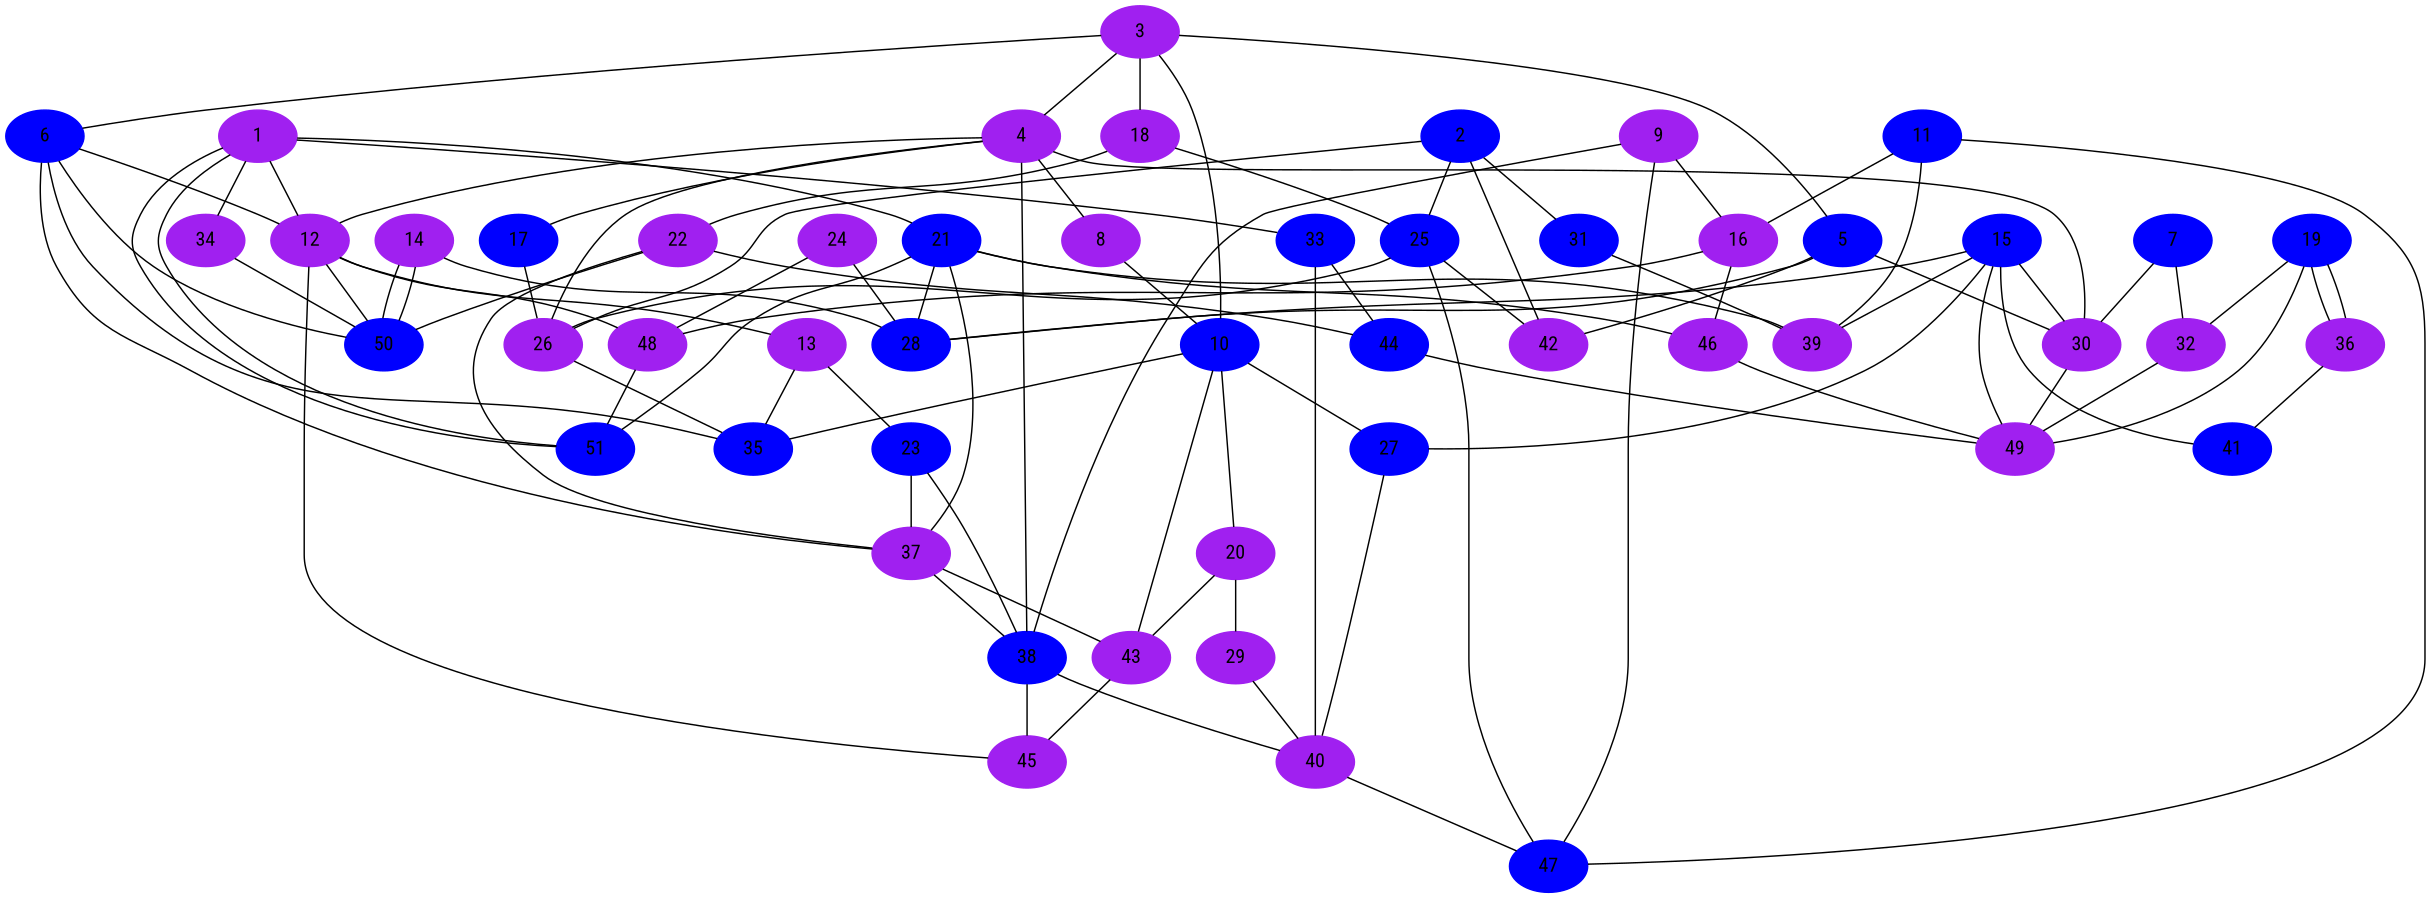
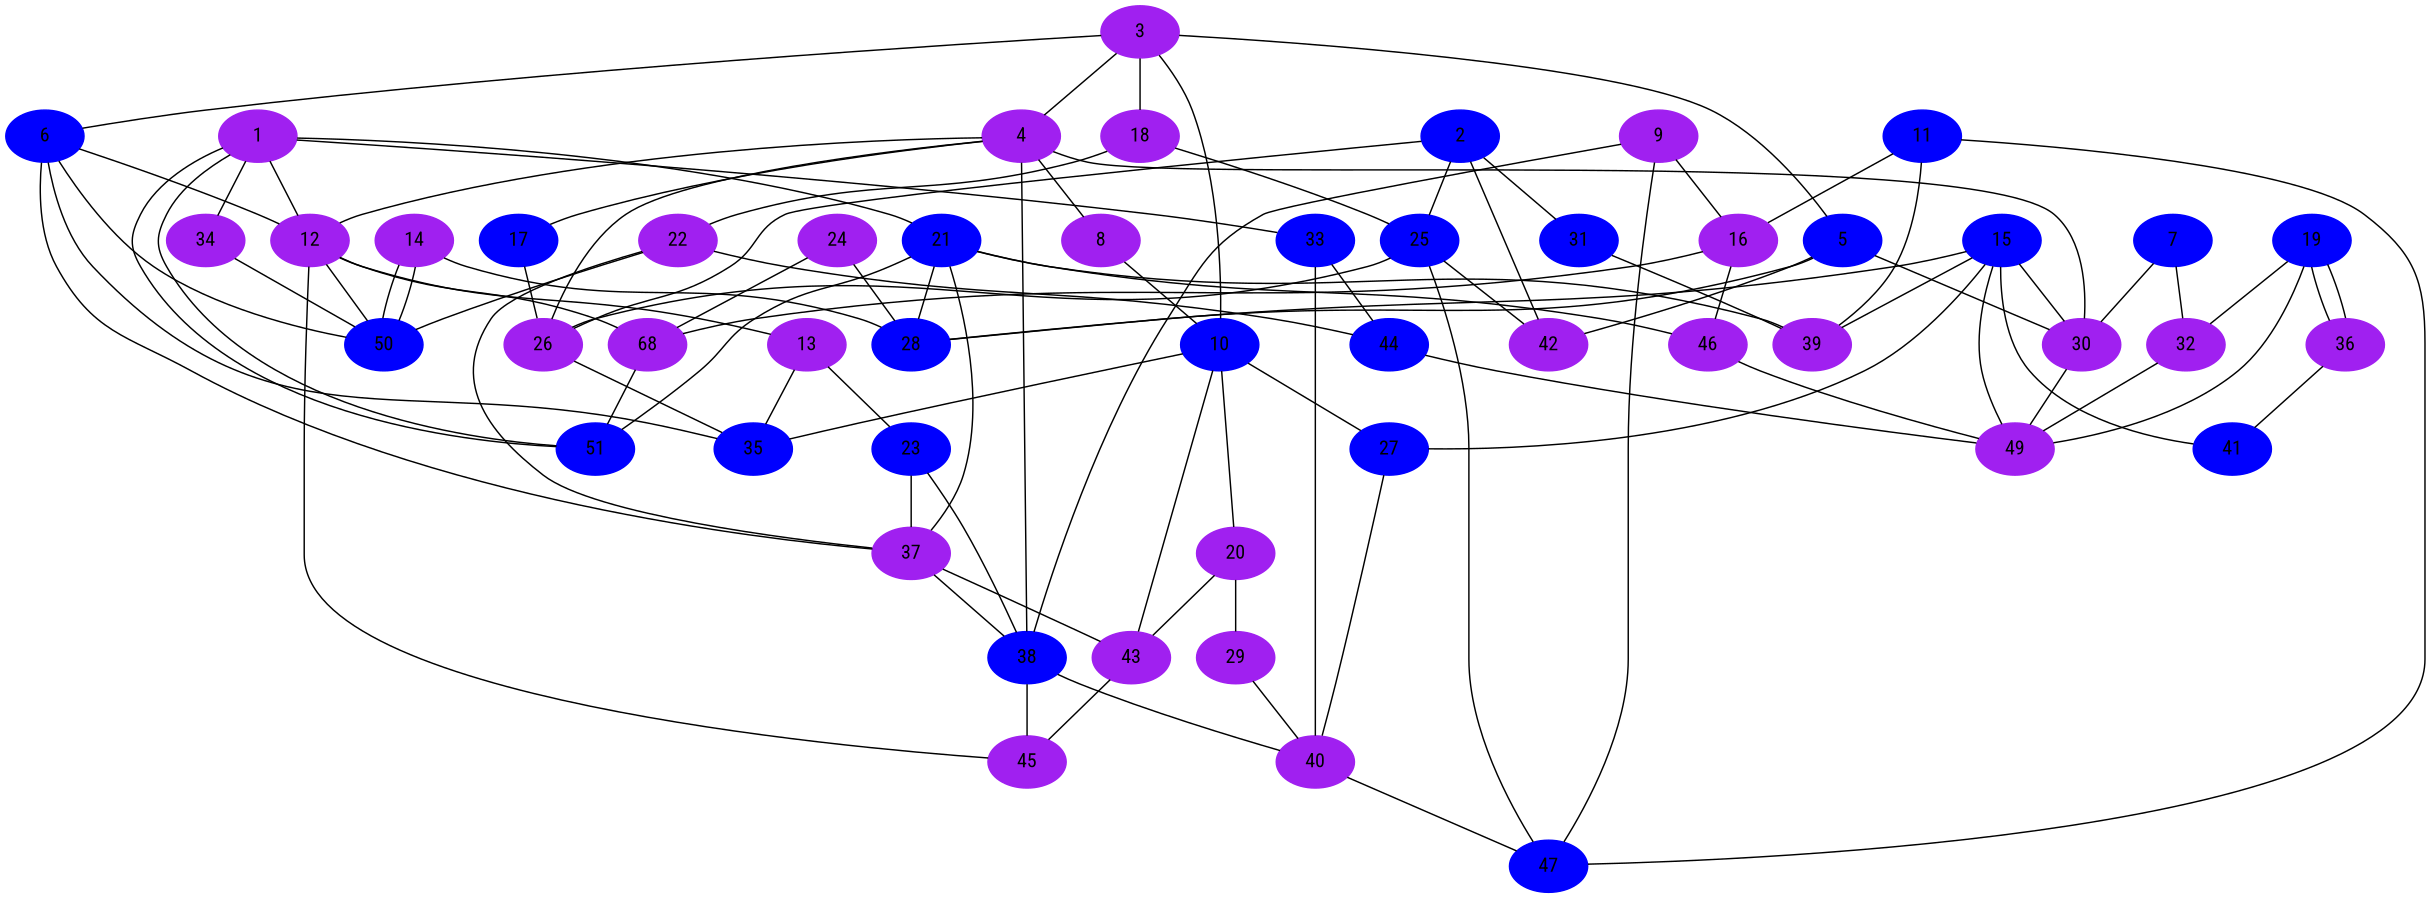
node "48": label "48" -> "68"
